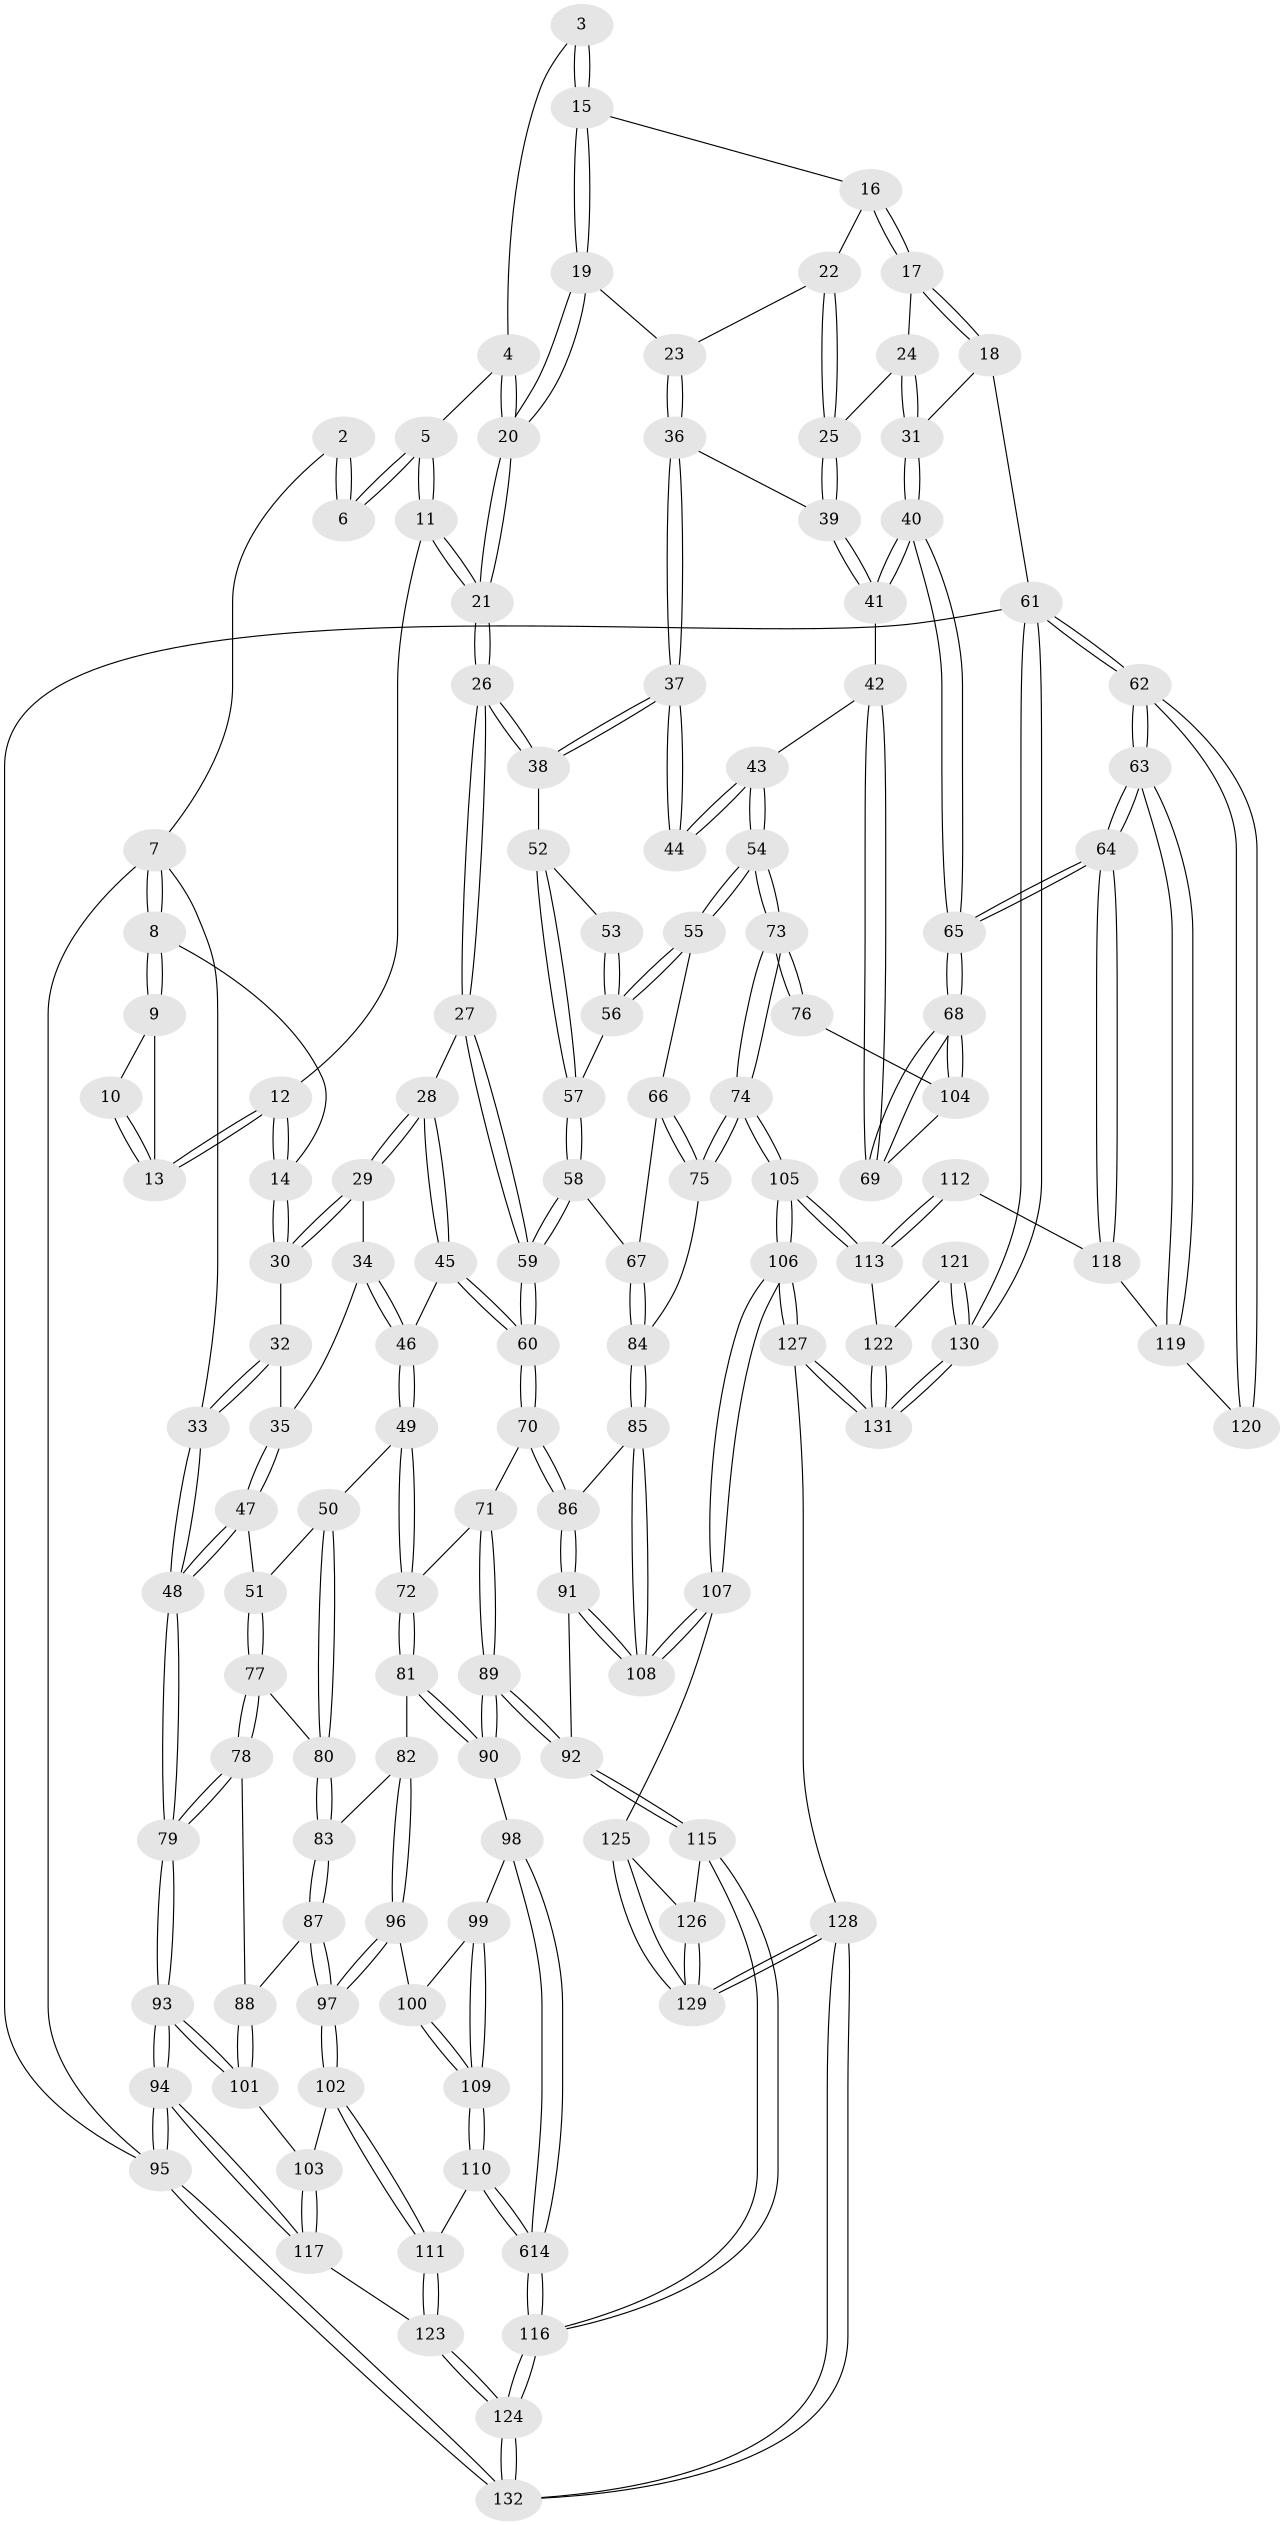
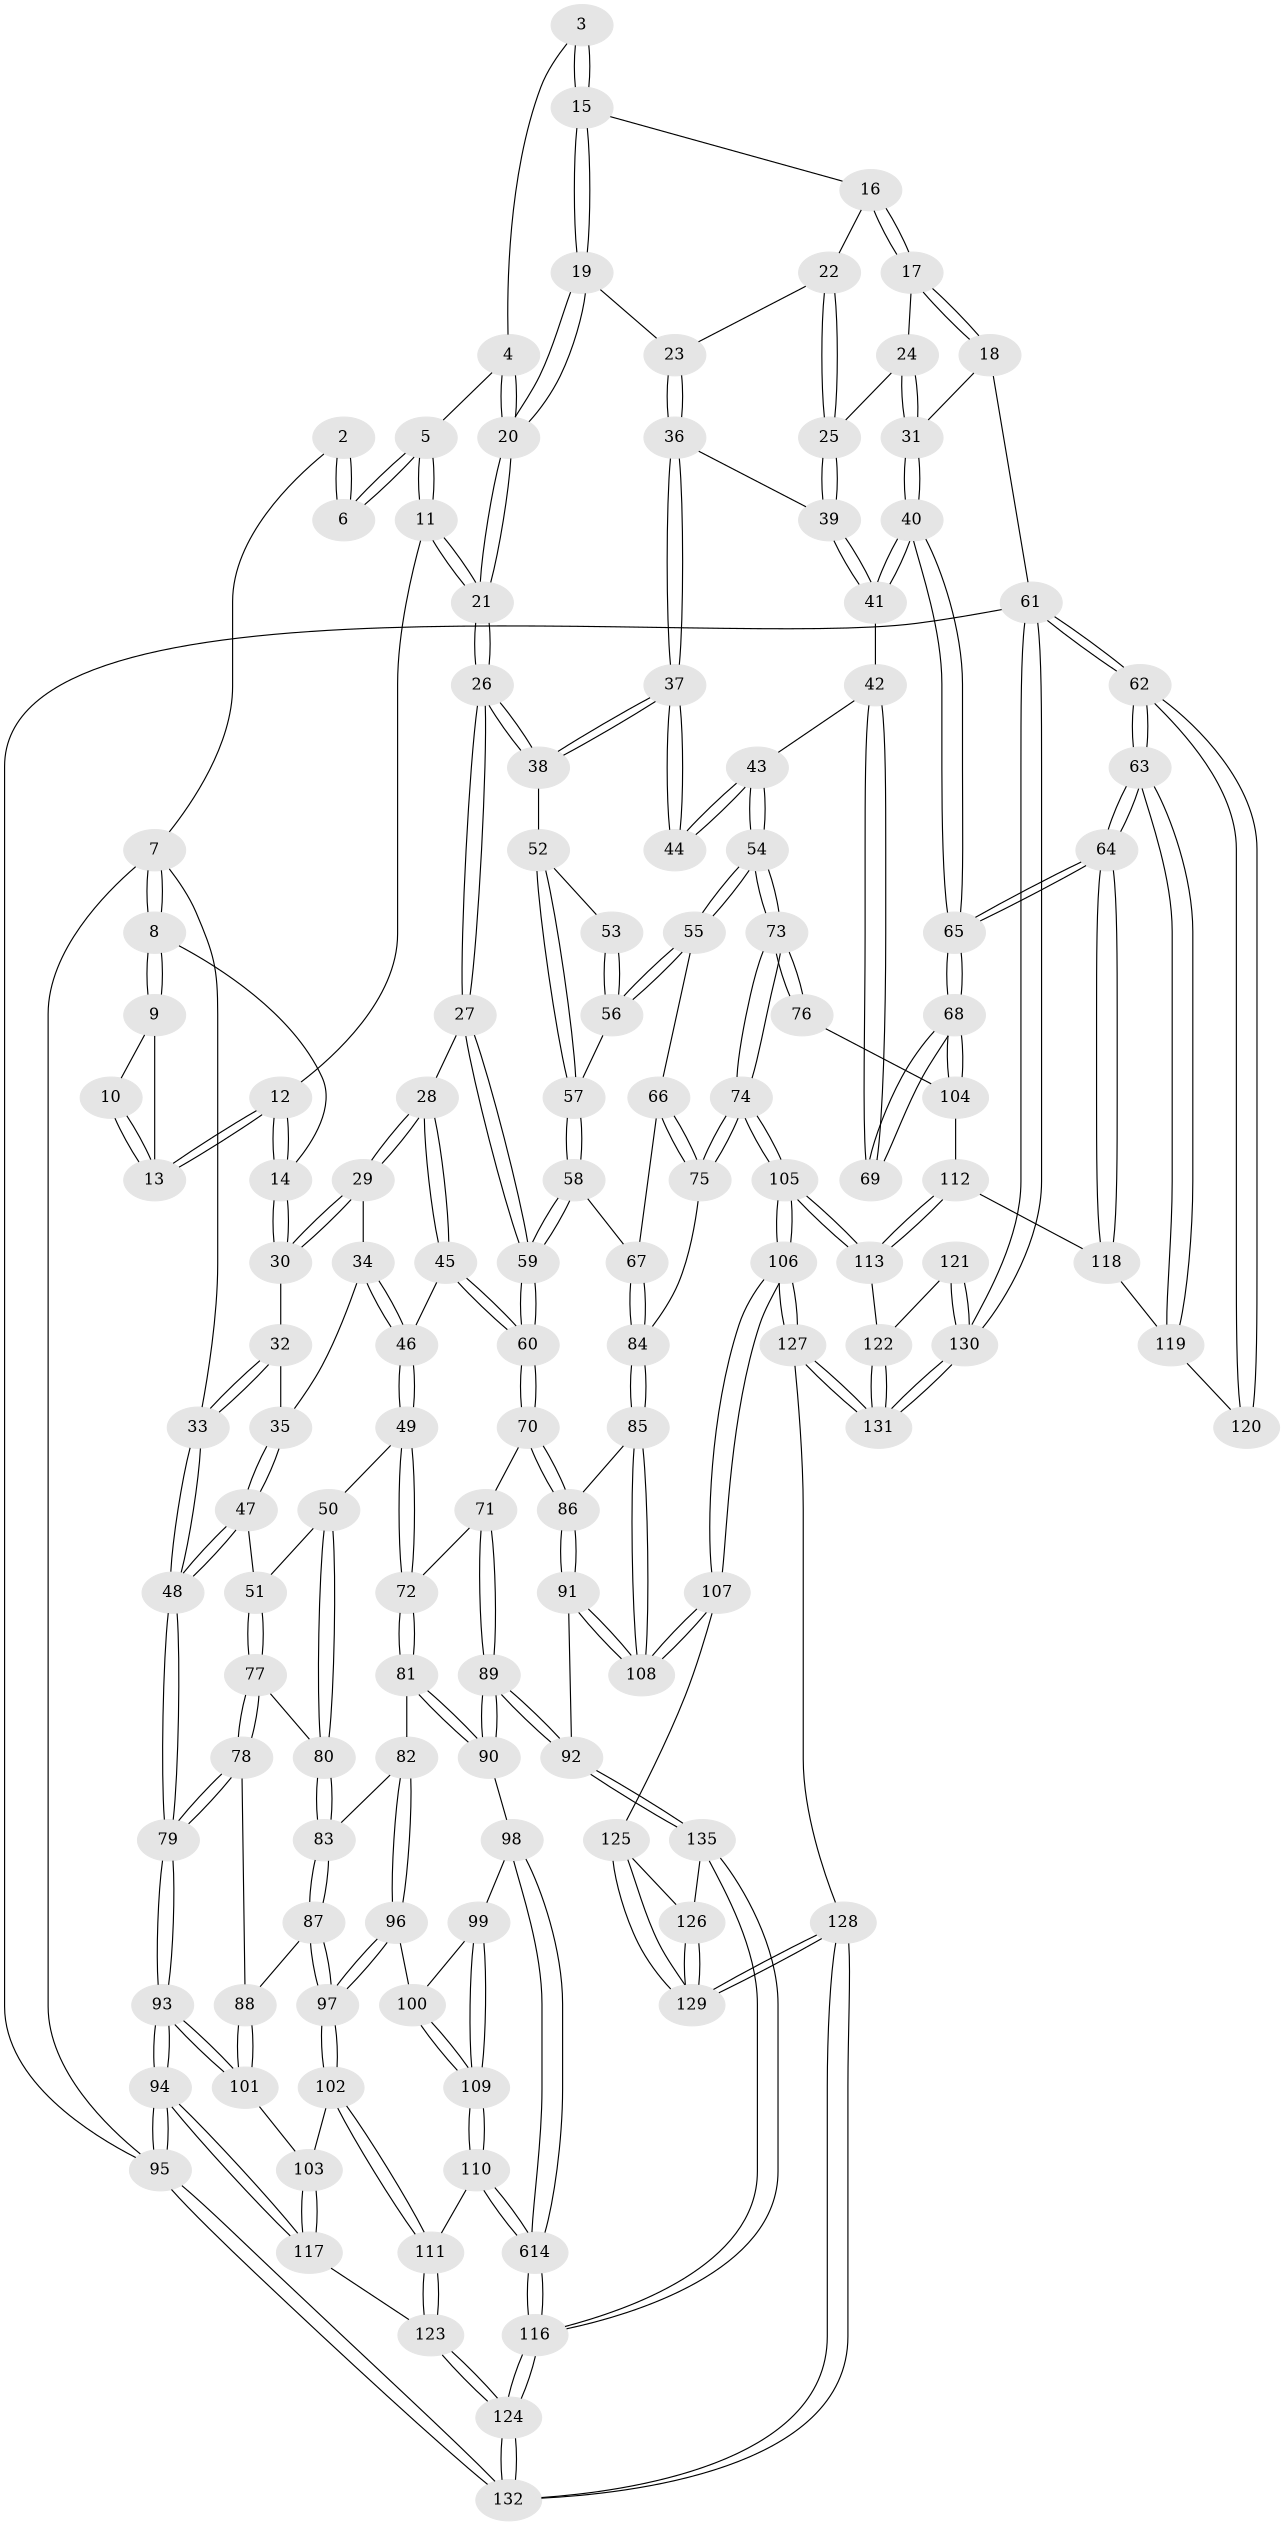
edge "104" -- "69": now "104" -- "112"
node "115": label "115" -> "135"
